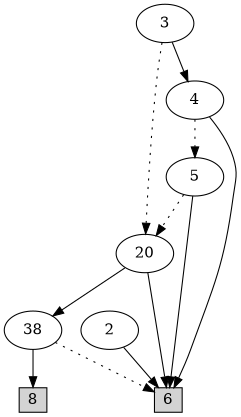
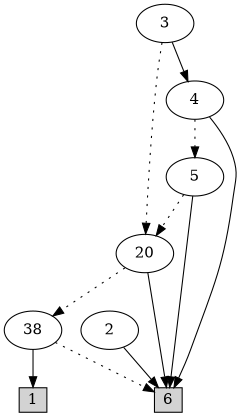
edge "20" -> "38": style filled -> dotted
node "8": label "8" -> "1"
